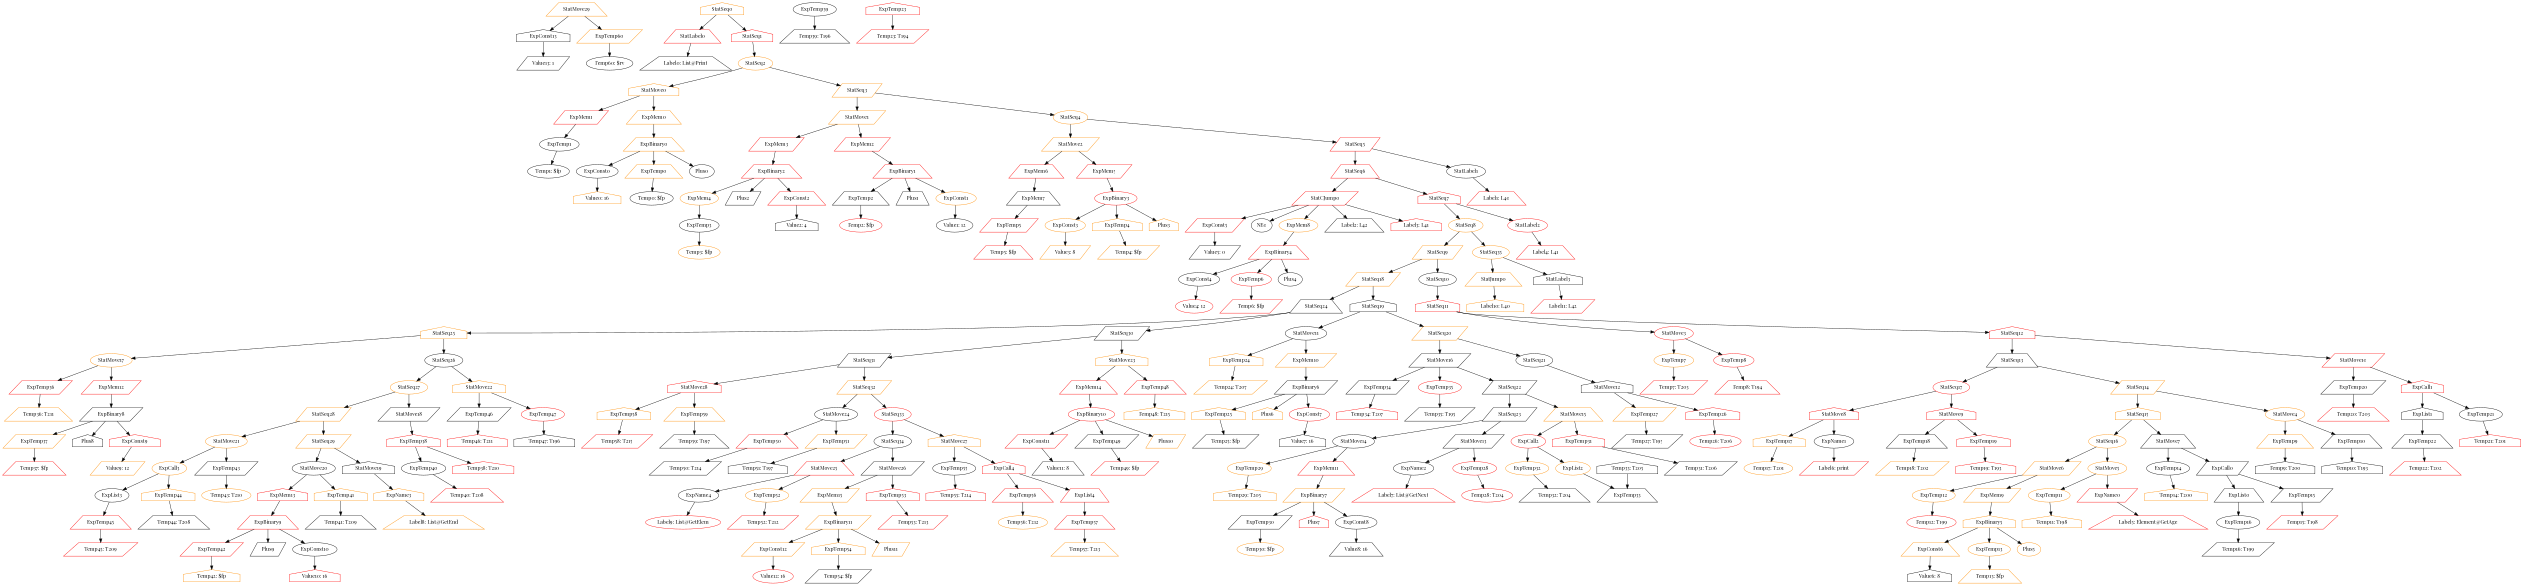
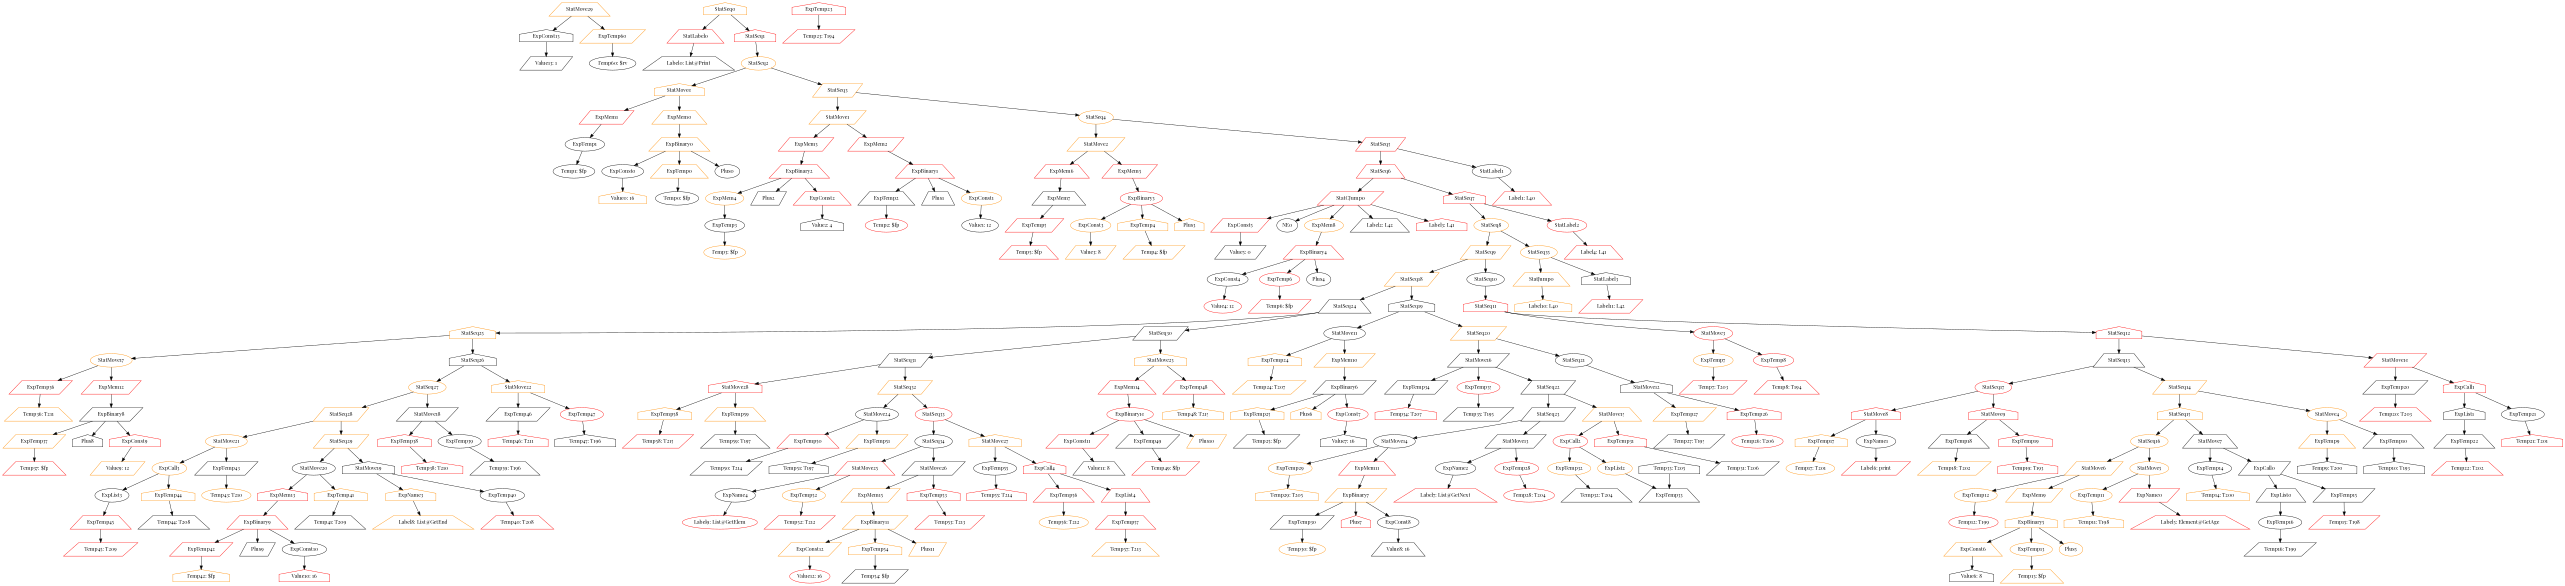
node "StatSeq26": shape ellipse -> house
edge "StatMove18" -> "ExpTemp39": added
edge "ExpTemp38" -> "ExpTemp40": now "StatMove19" -> "ExpTemp40"
